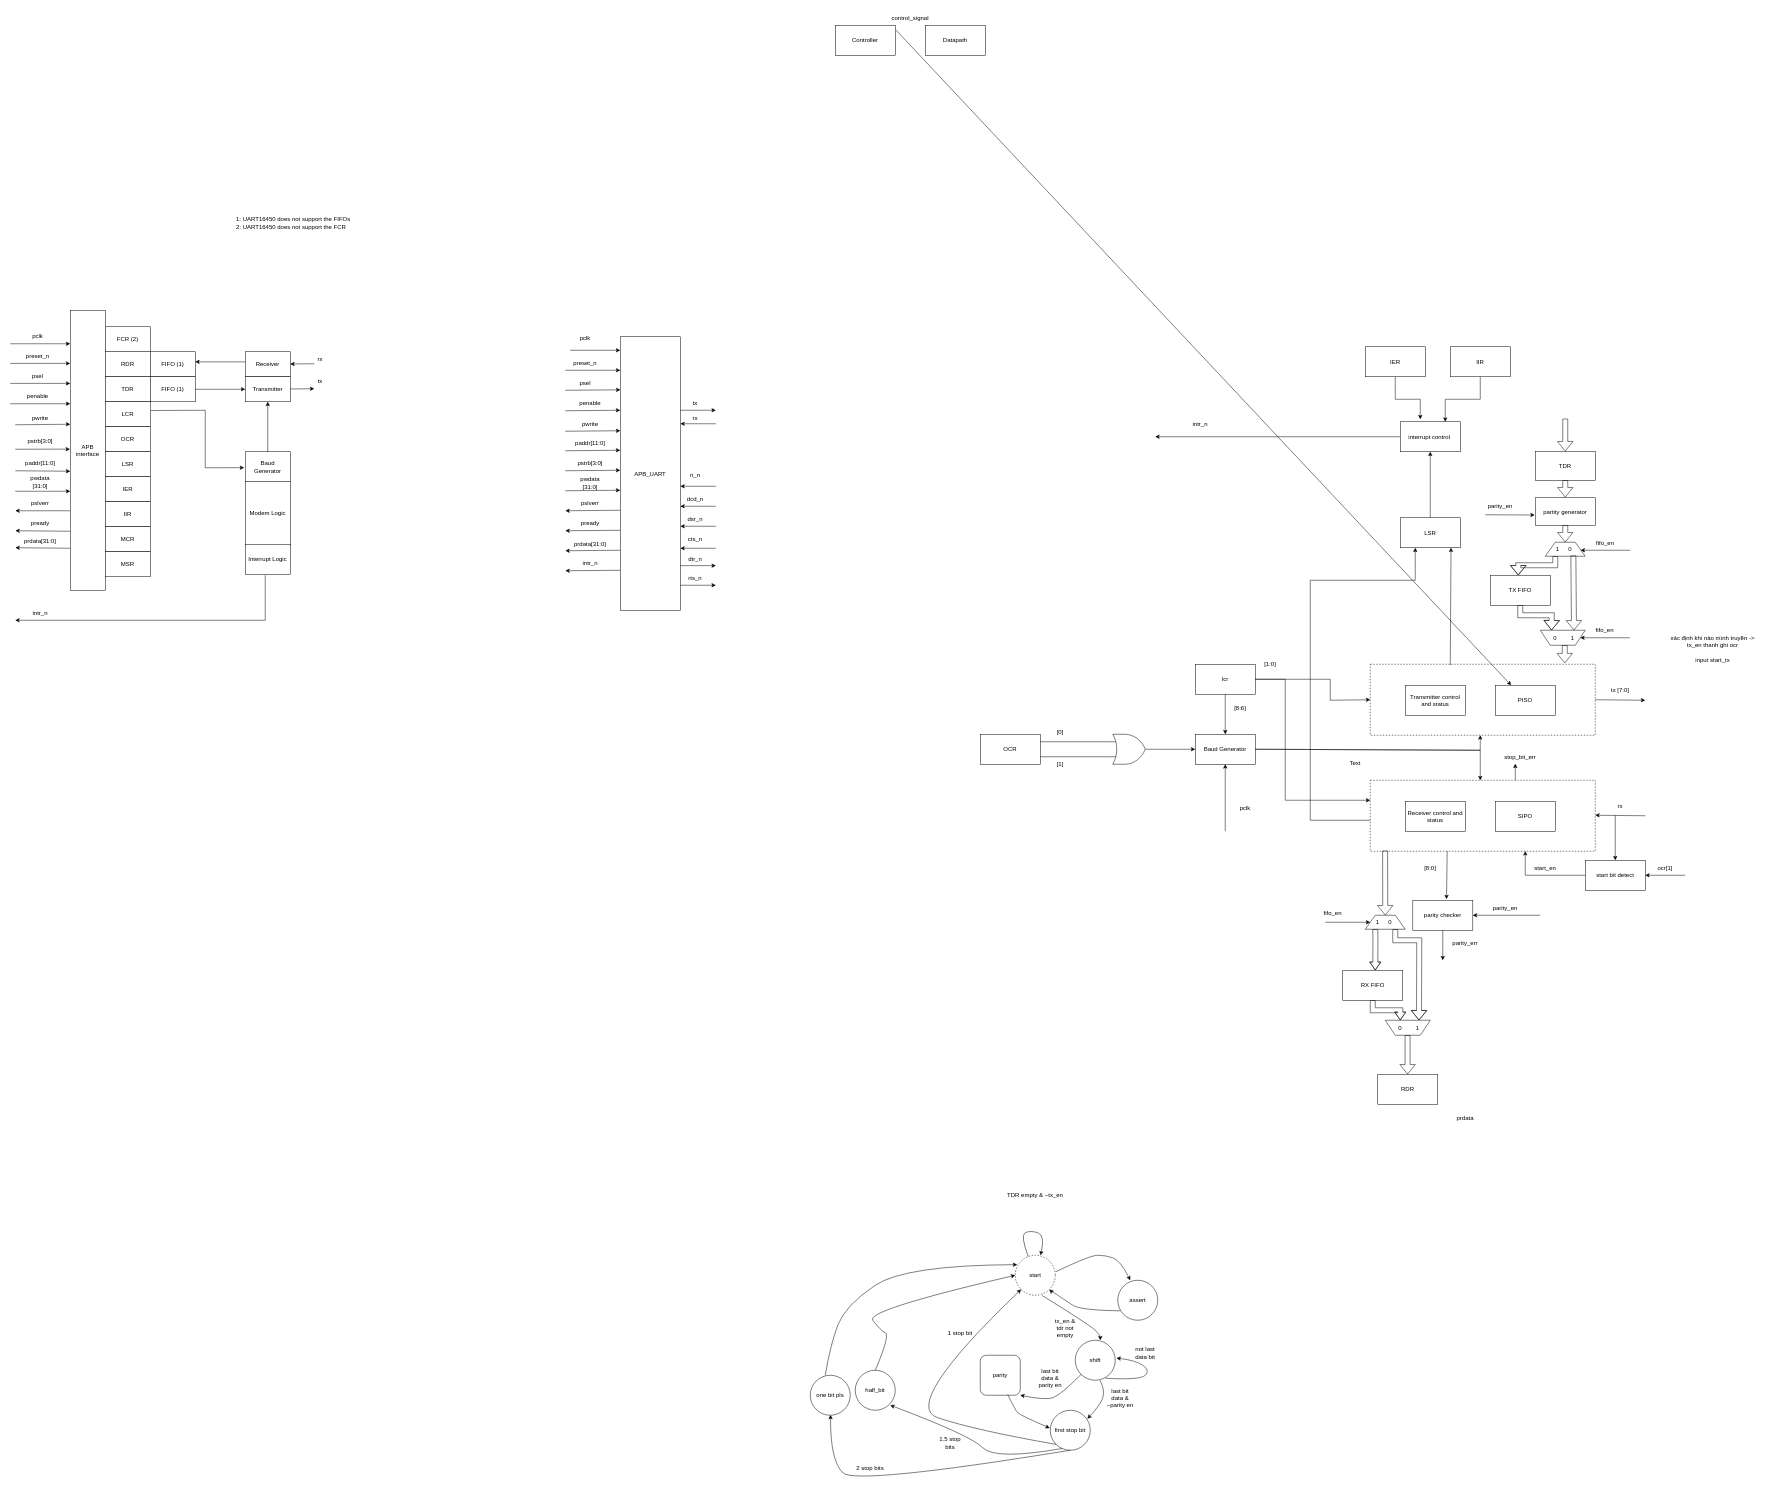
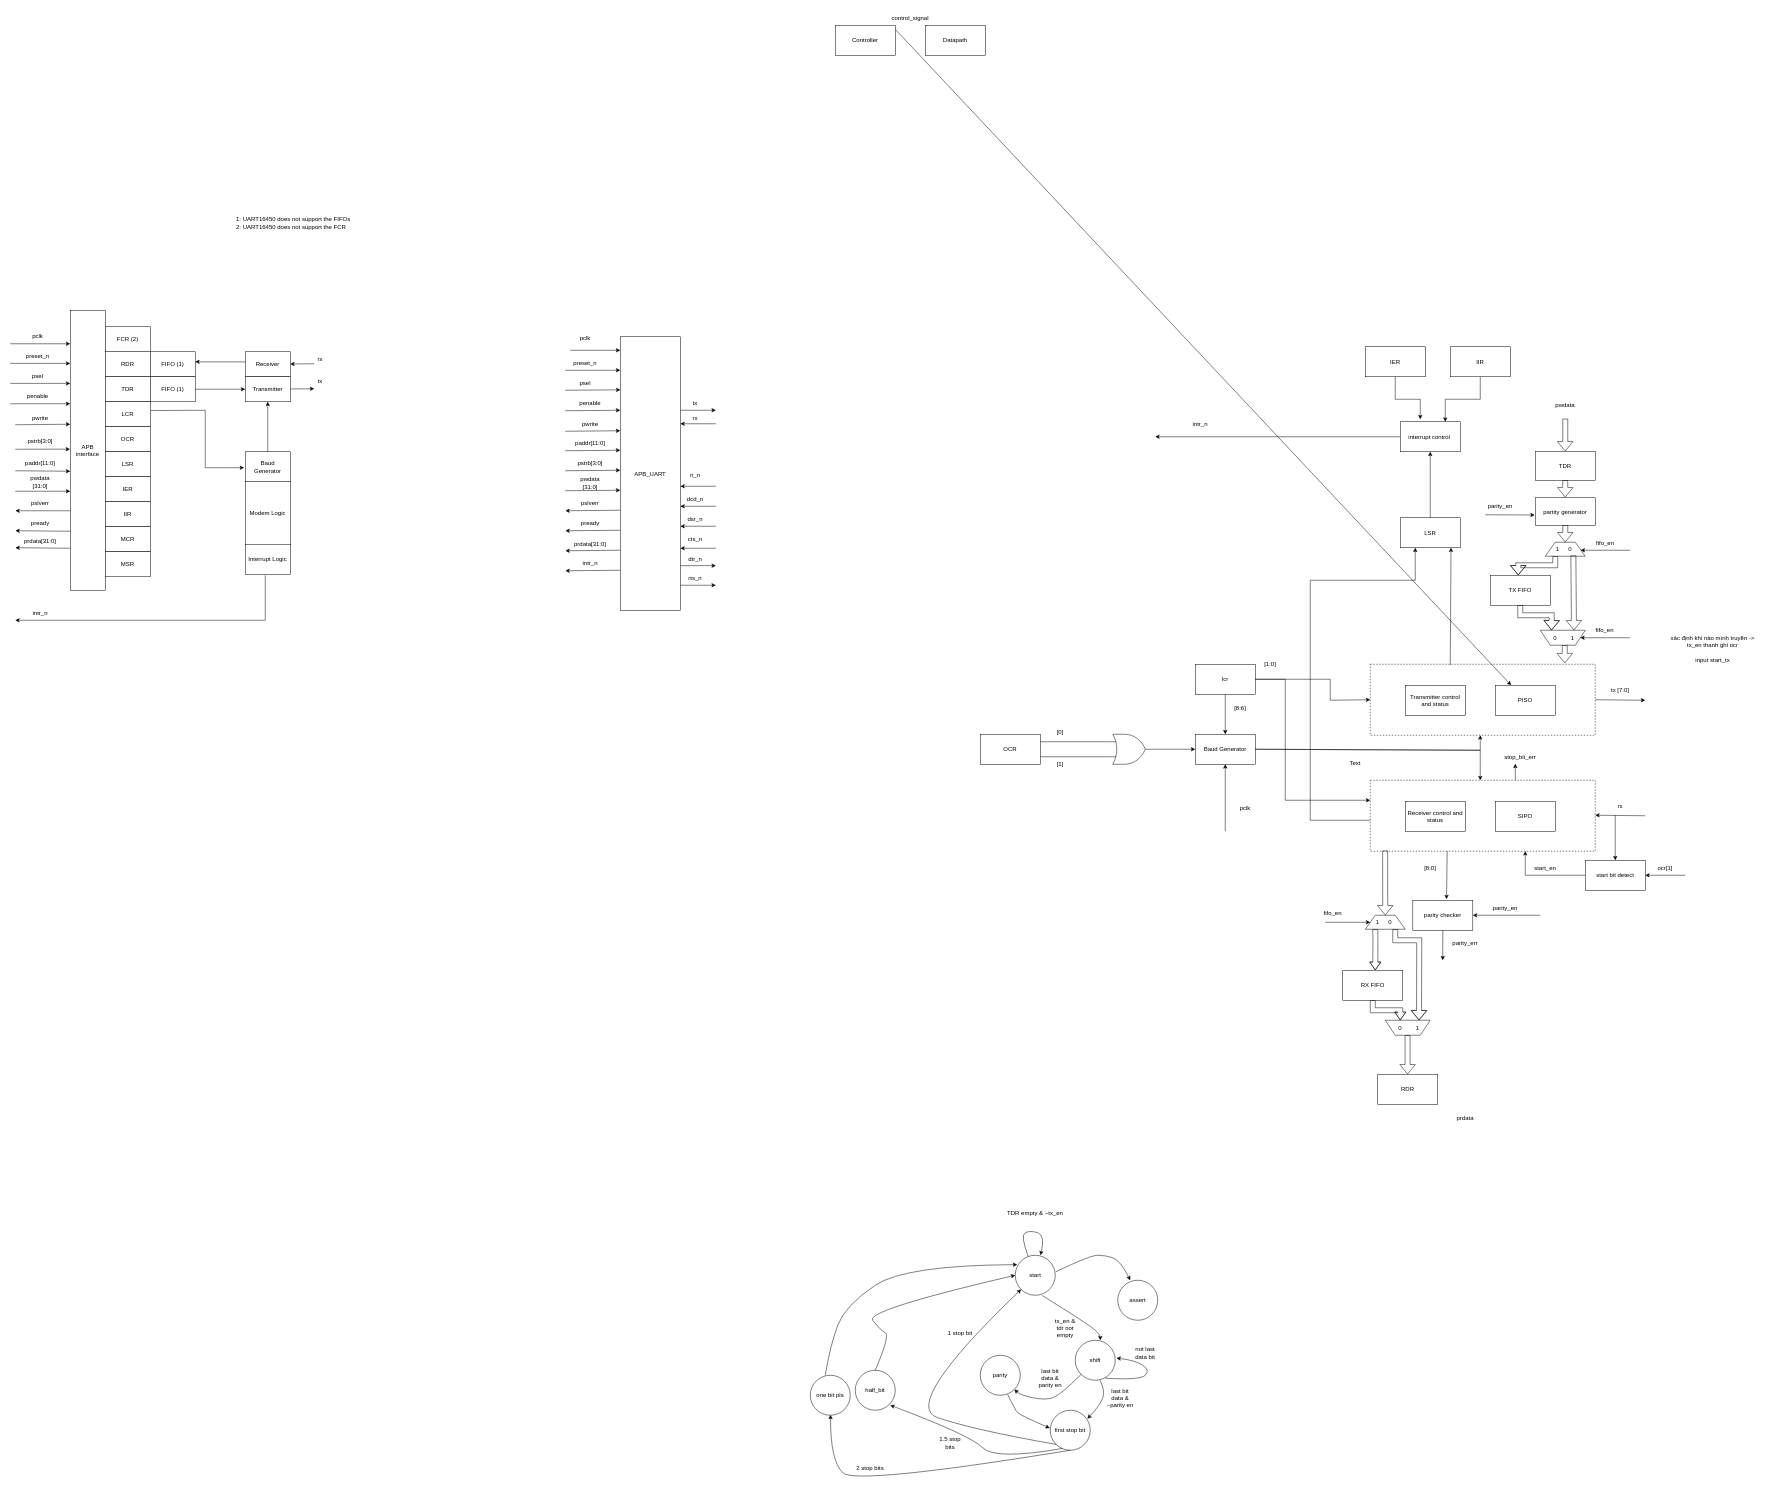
node "pwdata": added
node "TDR empty & ~tx_en": moved (1035, 1195) -> (1035, 1213)
node "start": style dashed -> solid
edge "assert" -> "start": removed
node "parity": shape rounded rectangle -> ellipse
